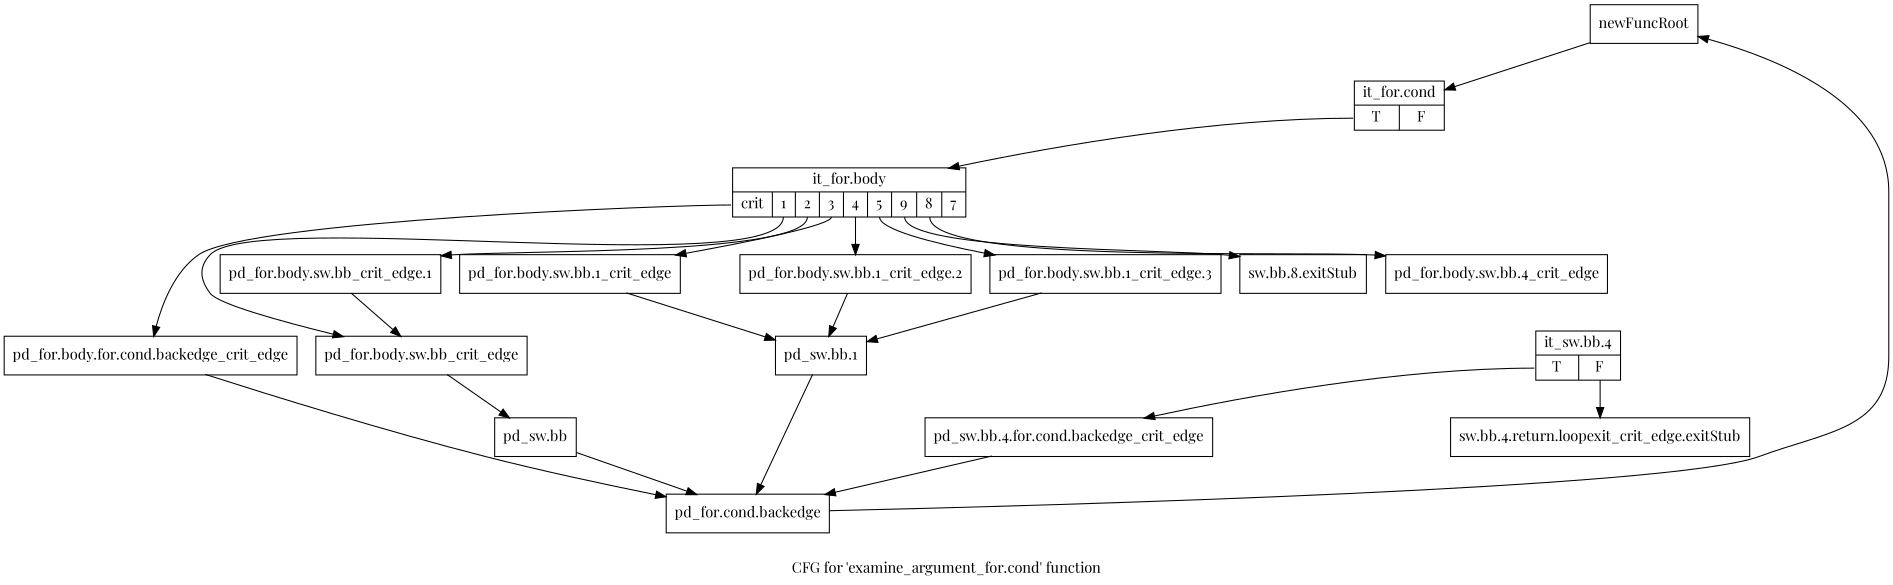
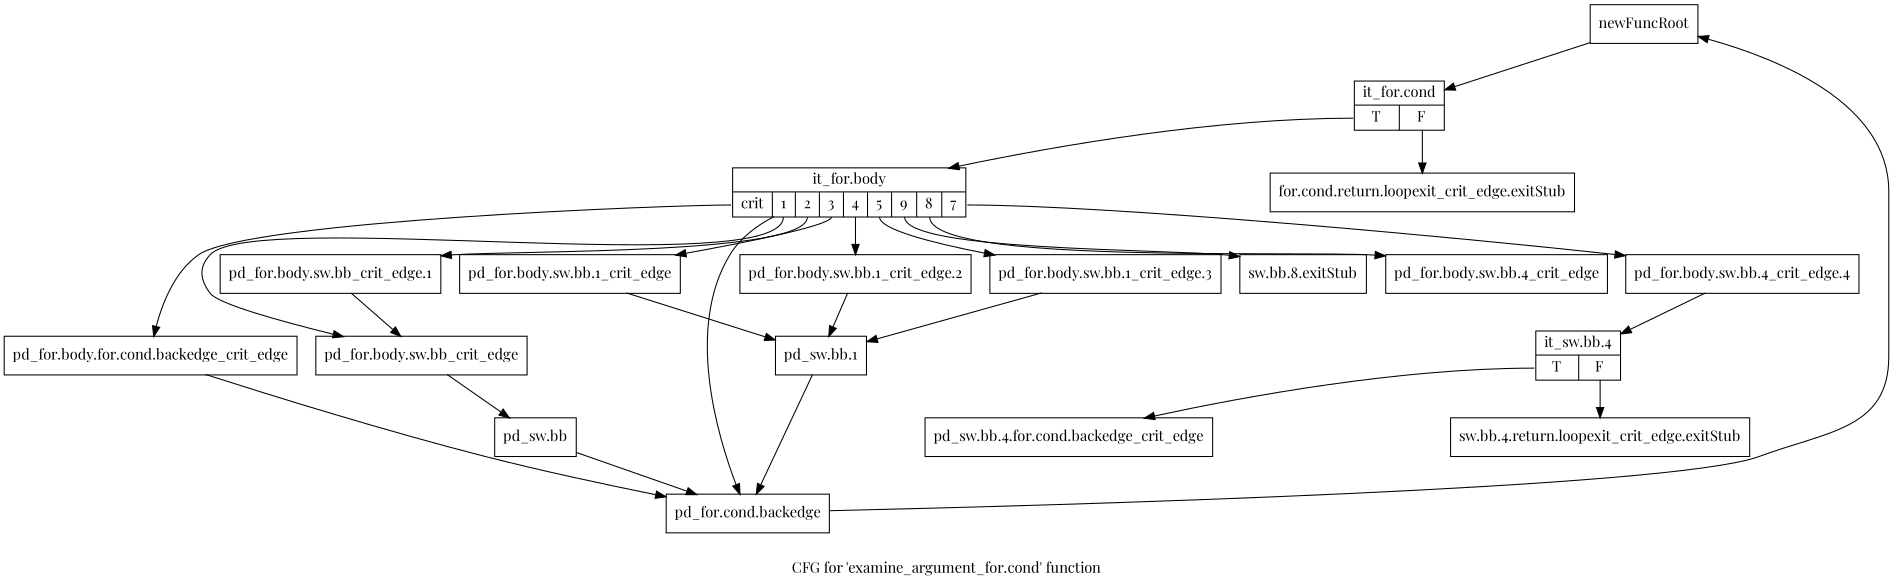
node "for.cond.return.loopexit_crit_edge.exitStub": added
node "pd_for.body.sw.bb.4_crit_edge.4": added
edge "pd_sw.bb.4.for.cond.backedge_crit_edge" -> "pd_for.cond.backedge": now "it_for.body" -> "pd_for.cond.backedge"
